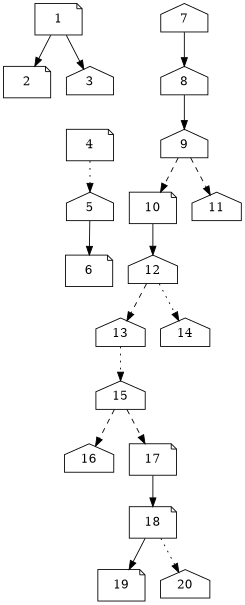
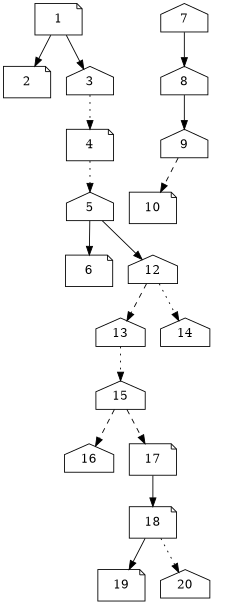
edge "3" -> "4": added
node "11": removed
edge "10" -> "12": now "5" -> "12"
